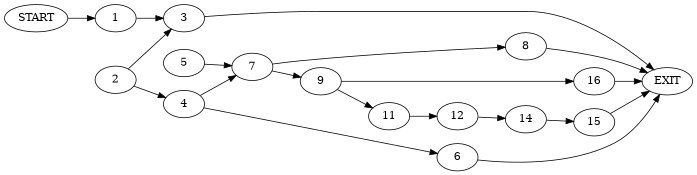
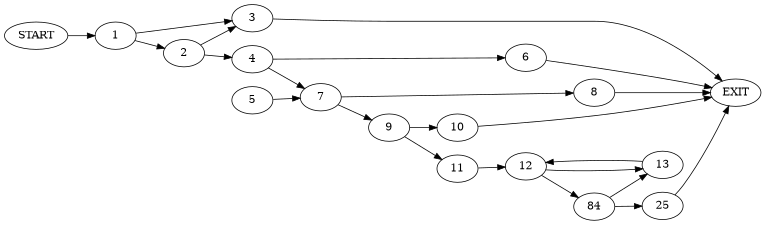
edge "1" -> "2": added
node "16": label "16" -> "10"
node "14": label "14" -> "84"
node "15": label "15" -> "25"
node "13": added
